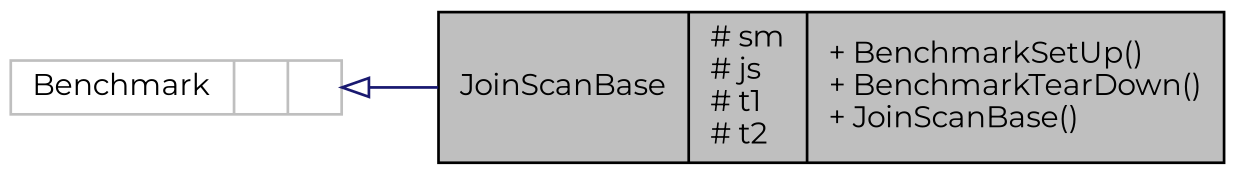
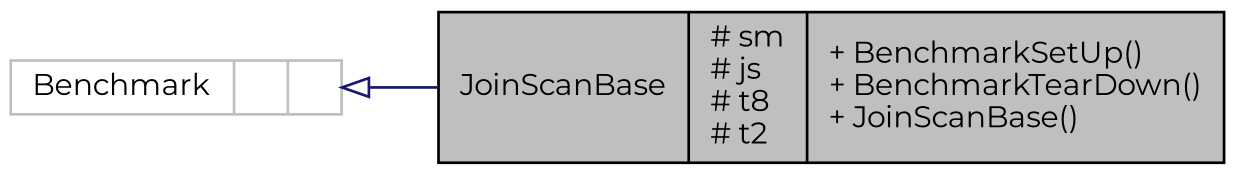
node "JoinScanBase": text "# t1" -> "# t8"
